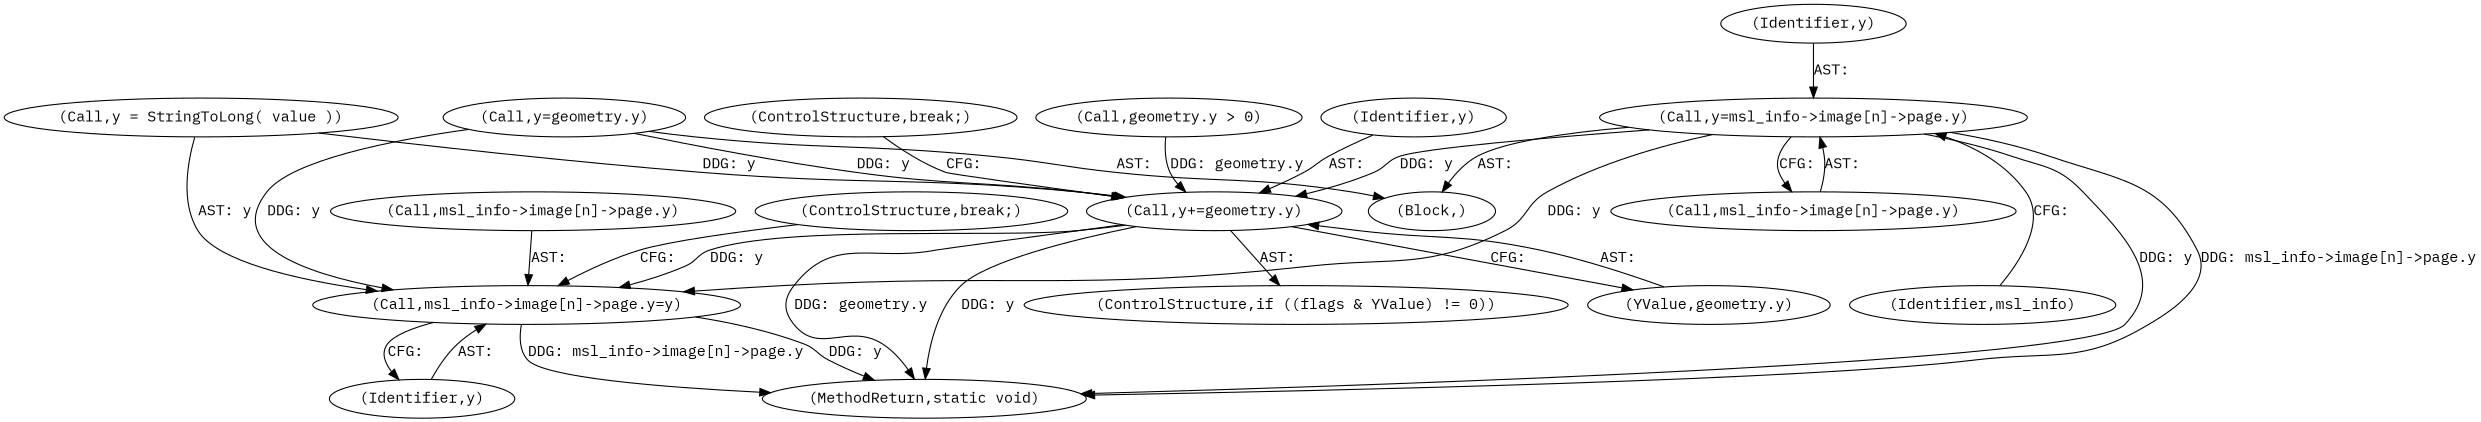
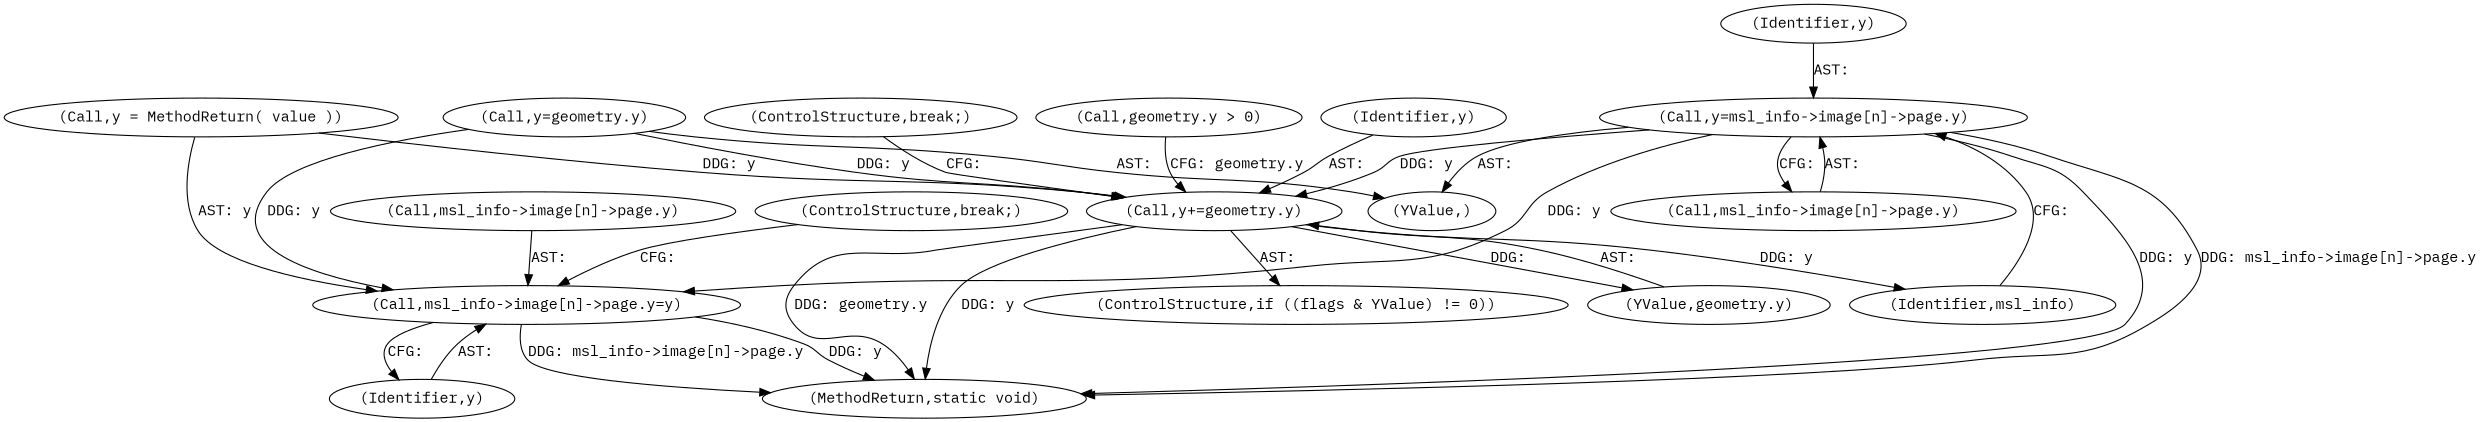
node "(Call,y = StringToLong( value ))": label "(Call,y = StringToLong( value ))" -> "(Call,y = MethodReturn( value ))"
edge "(Call,geometry.y > 0)" -> "(Call,y+=geometry.y)": label "DDG: geometry.y" -> "CFG: geometry.y"
node "(Block,)": label "(Block,)" -> "(YValue,)"
edge "(Call,y+=geometry.y)" -> "(Call,msl_info->image[n]->page.y=y)": now "(Call,y+=geometry.y)" -> "(Identifier,msl_info)"
edge "(Call,y+=geometry.y)" -> "(YValue,geometry.y)": label "CFG: " -> "DDG: "
